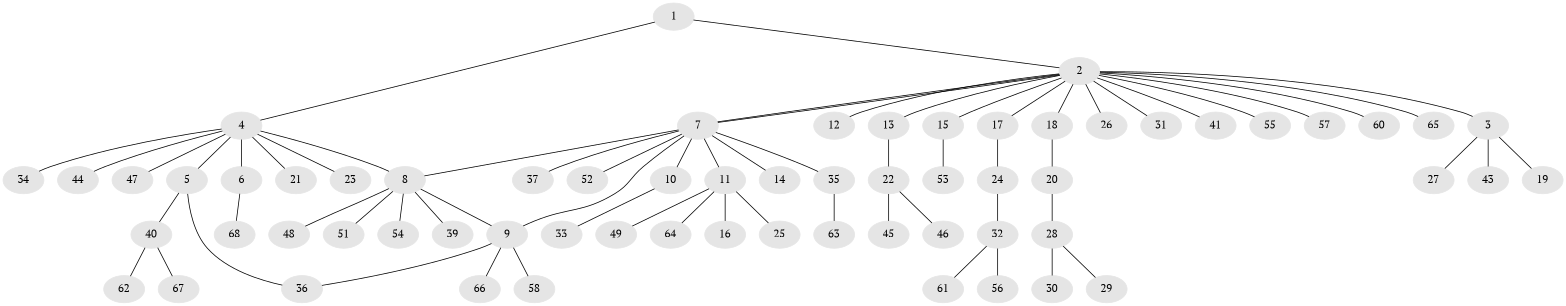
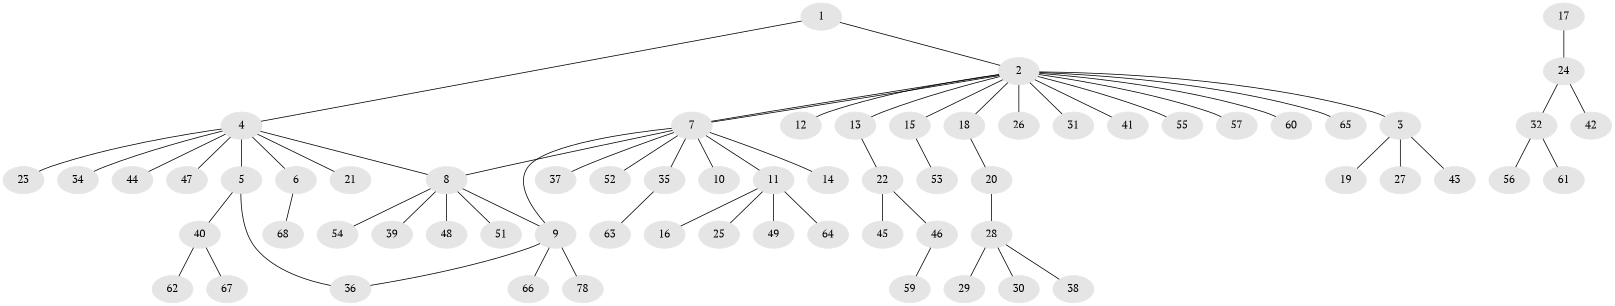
edge "2" -- "17": removed
node "42": added
node "33": removed
node "58": label "58" -> "78"
node "59": added
node "38": added
